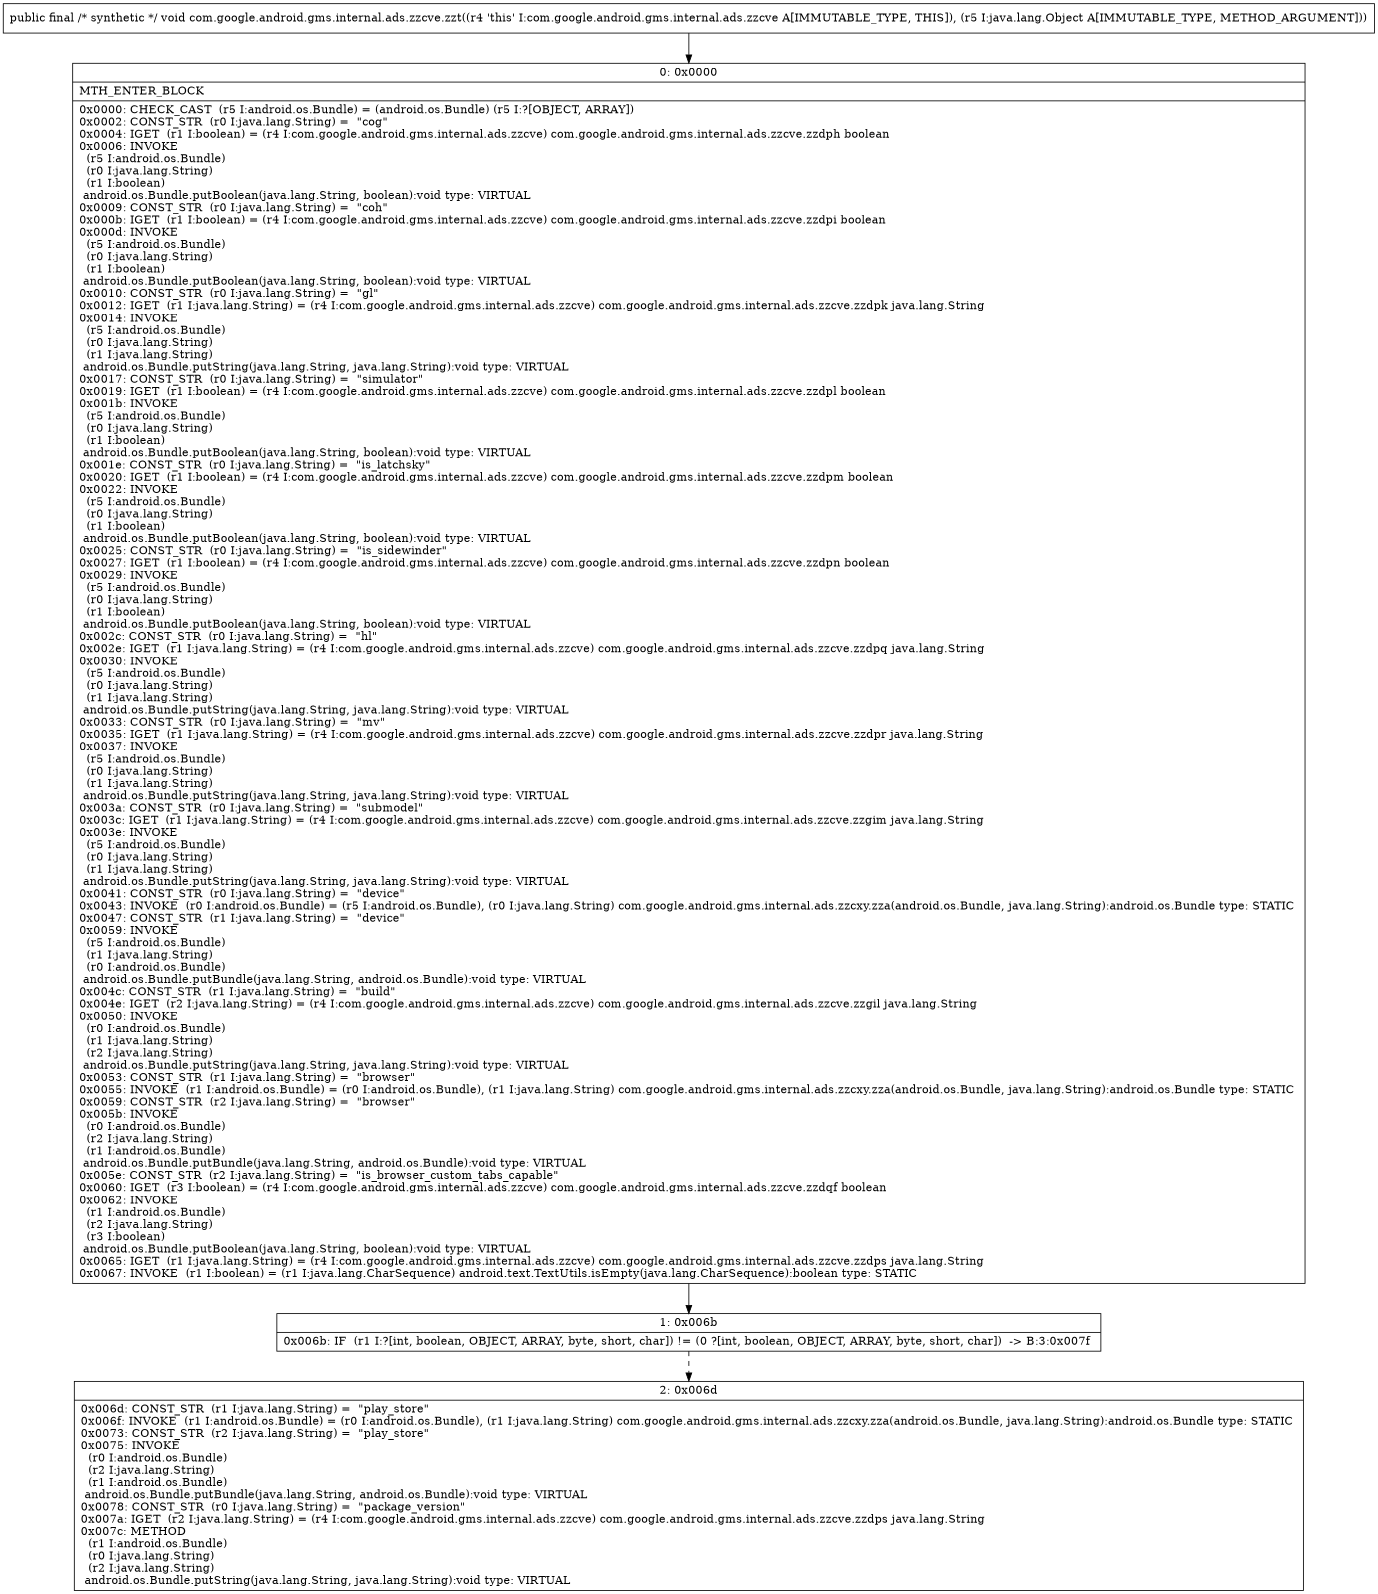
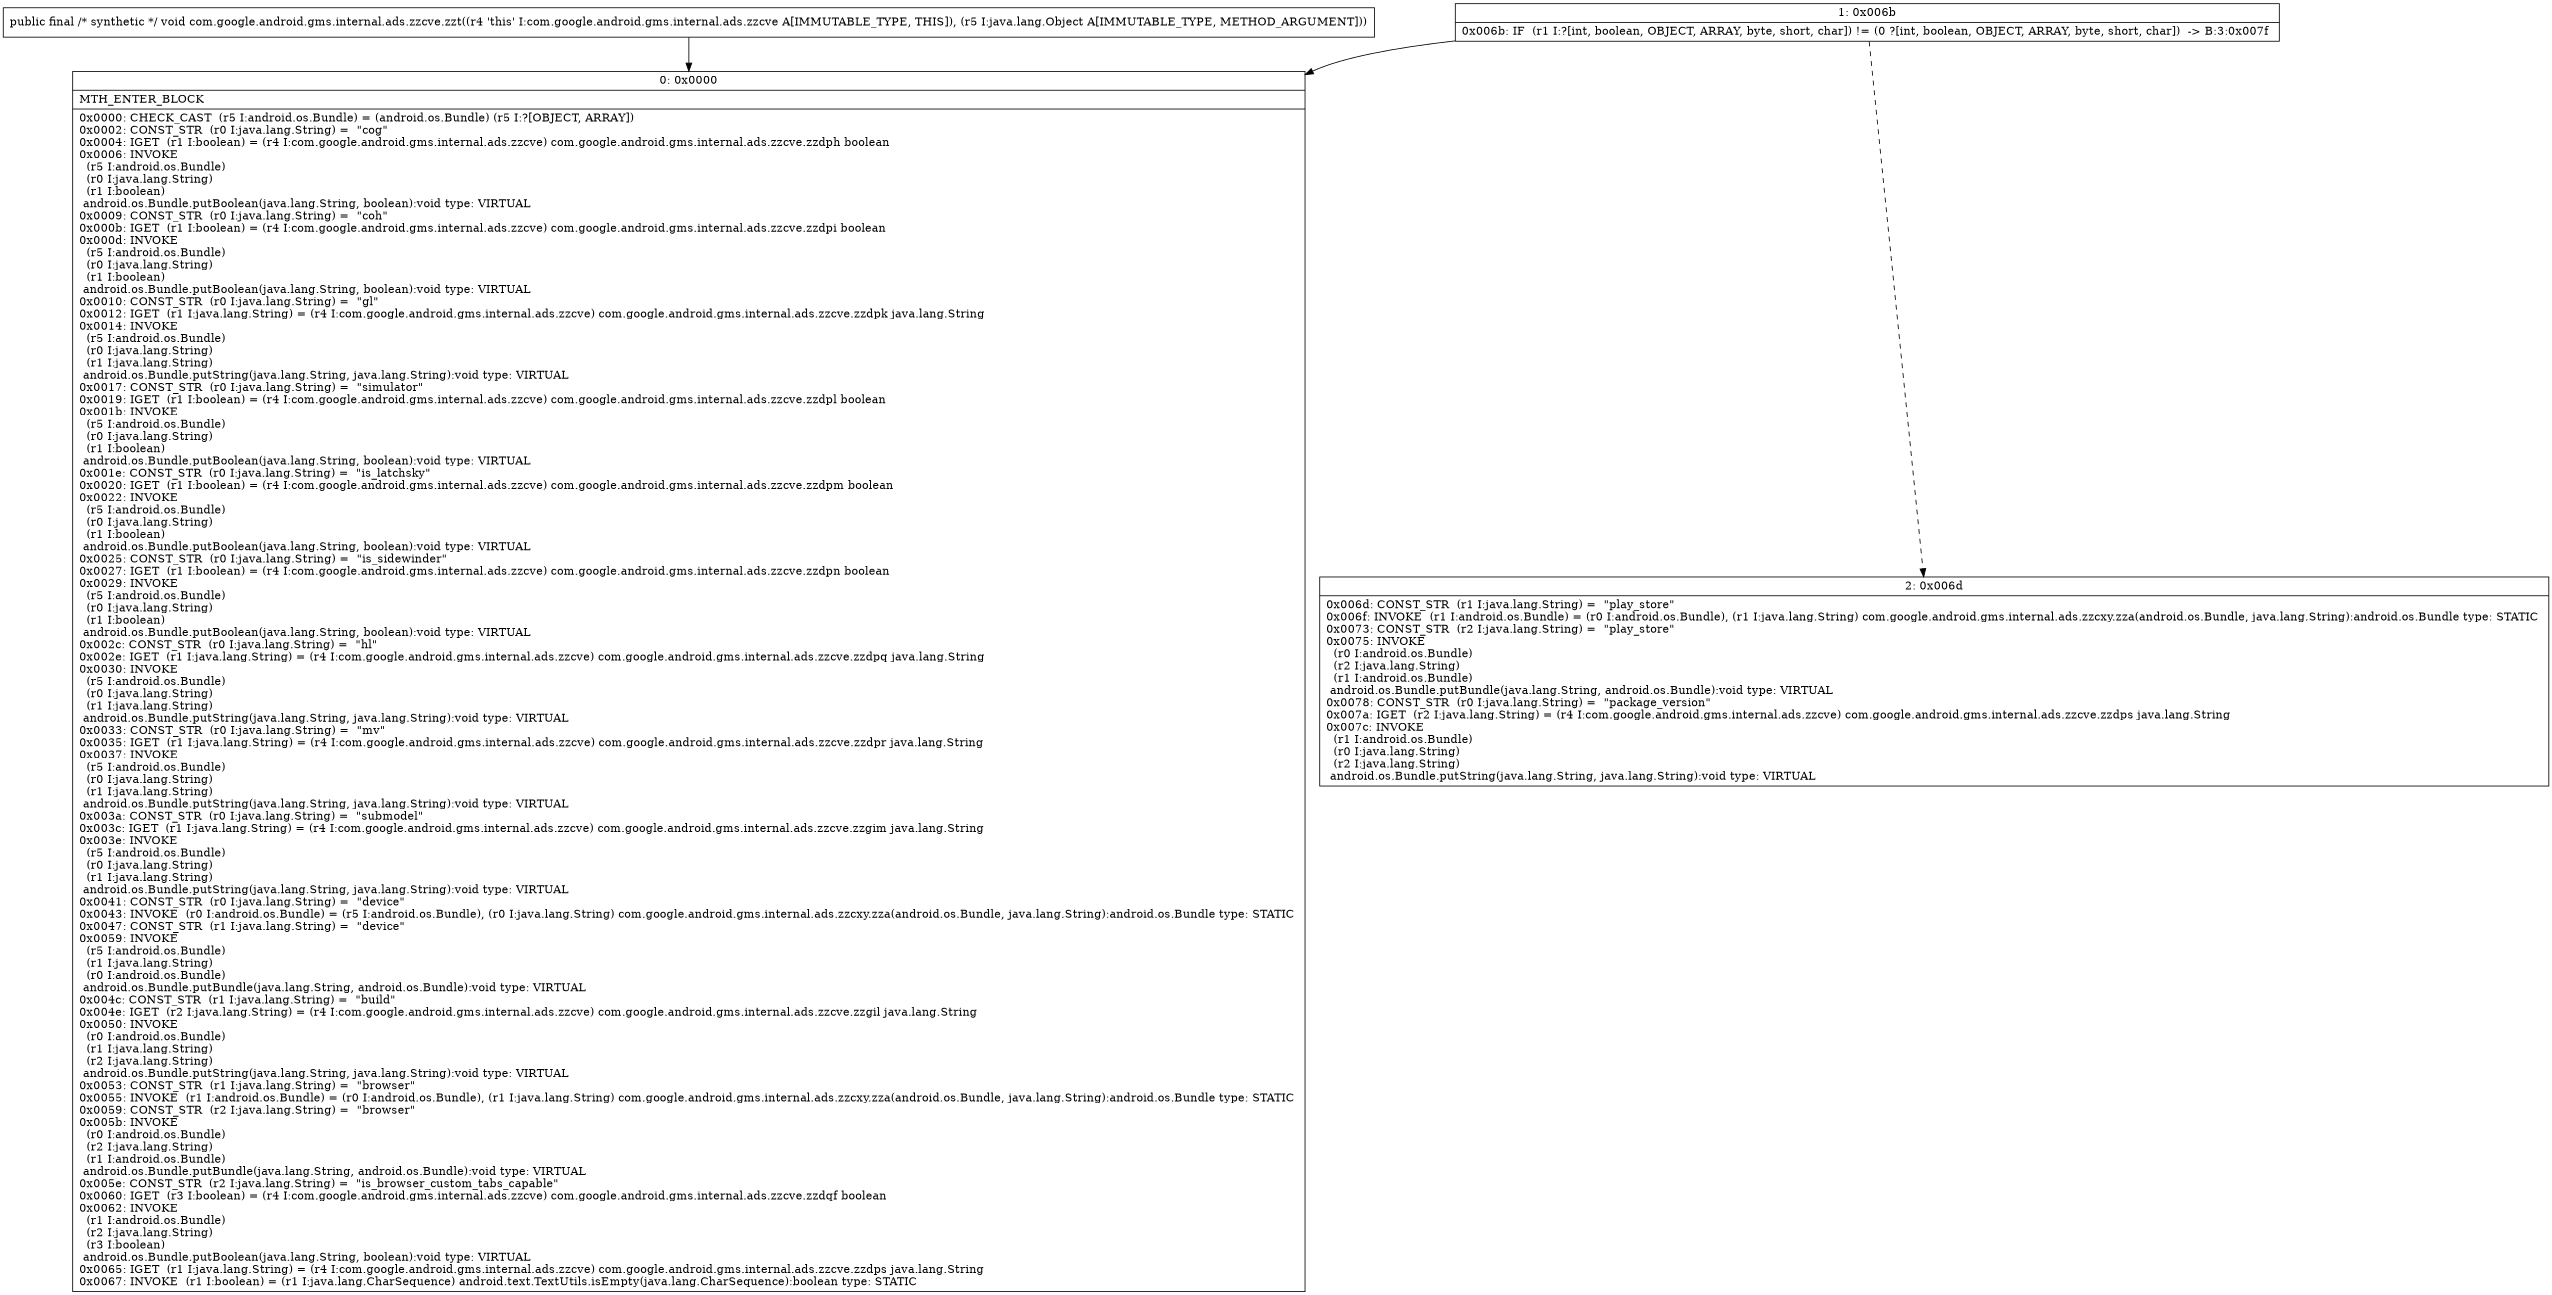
edge "0: 0x0000" -> "1: 0x006b": reversed
node "2: 0x006d": text "0x007c: METHOD" -> "0x007c: INVOKE"
